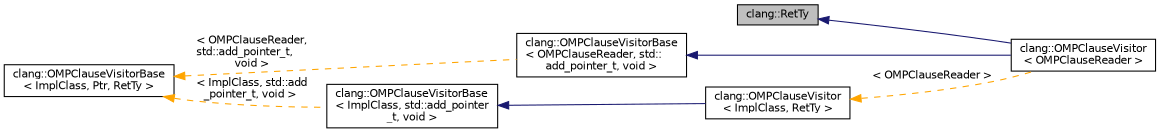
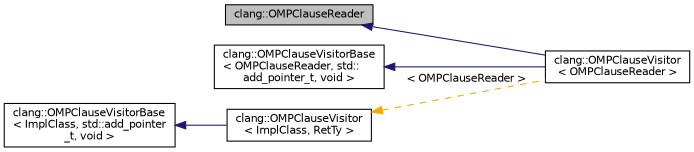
node "clang::RetTy": label "clang::RetTy" -> "clang::OMPClauseReader"
node "clang::OMPClauseVisitorBase < ImplClass, Ptr, RetTy >": removed
